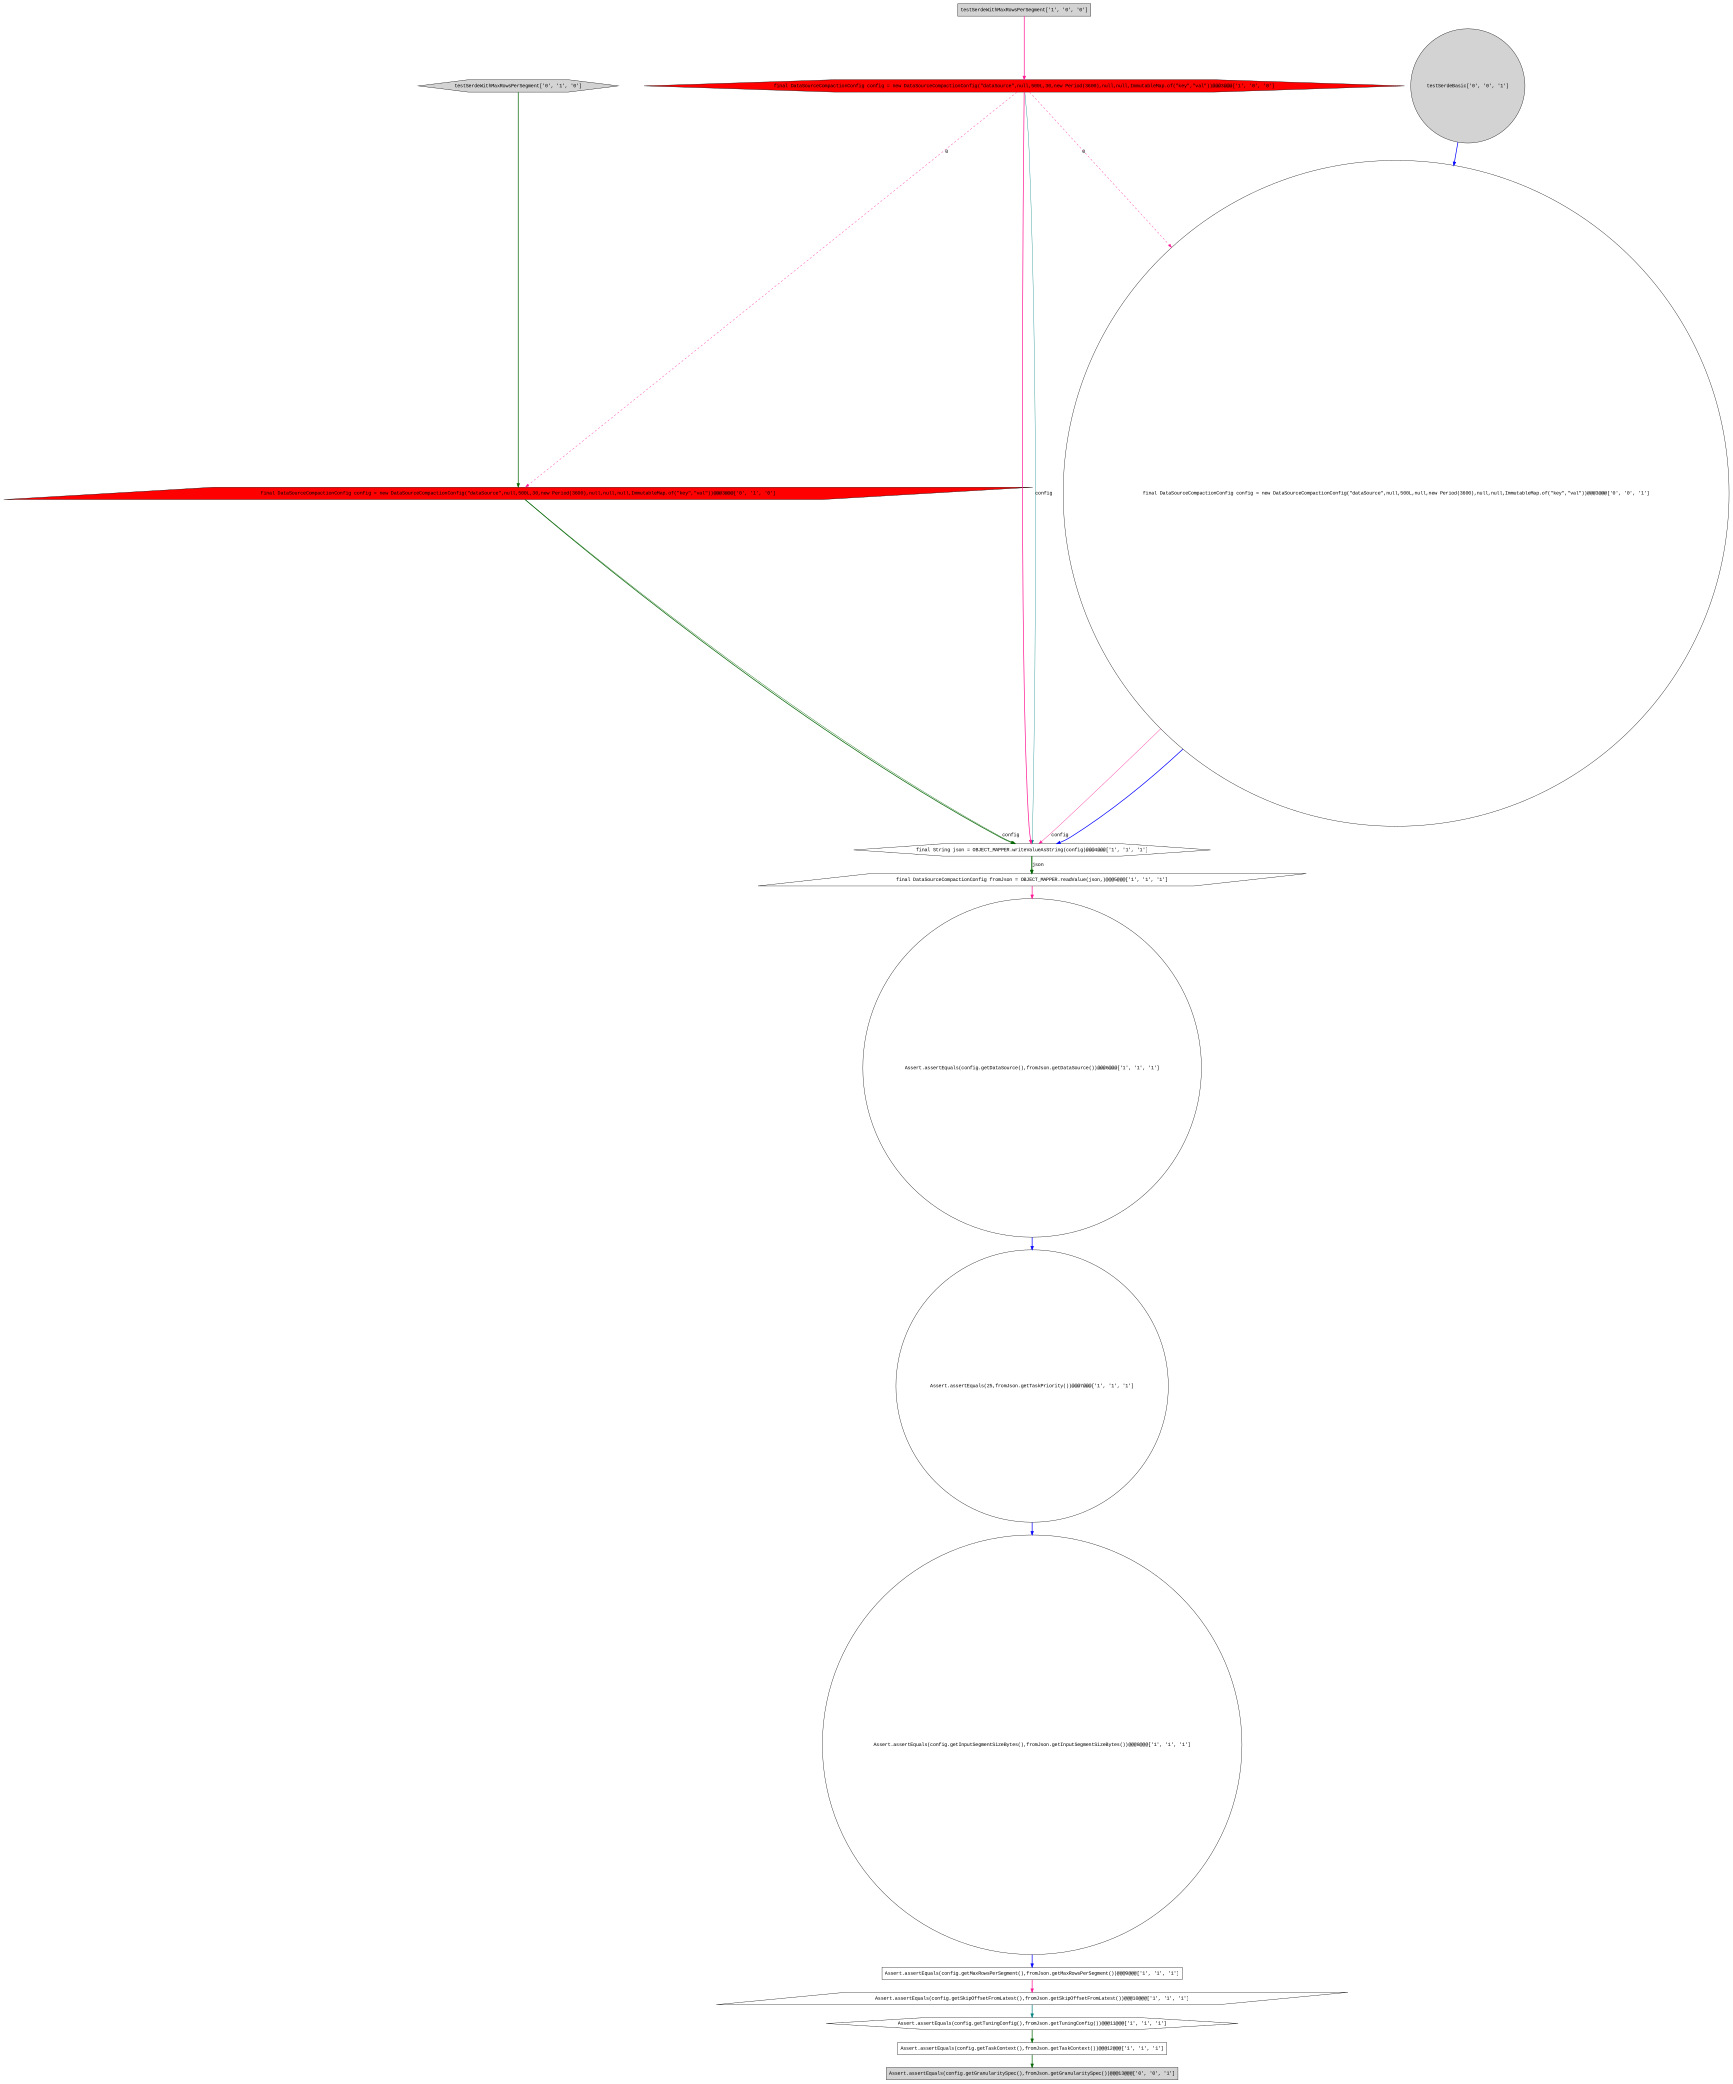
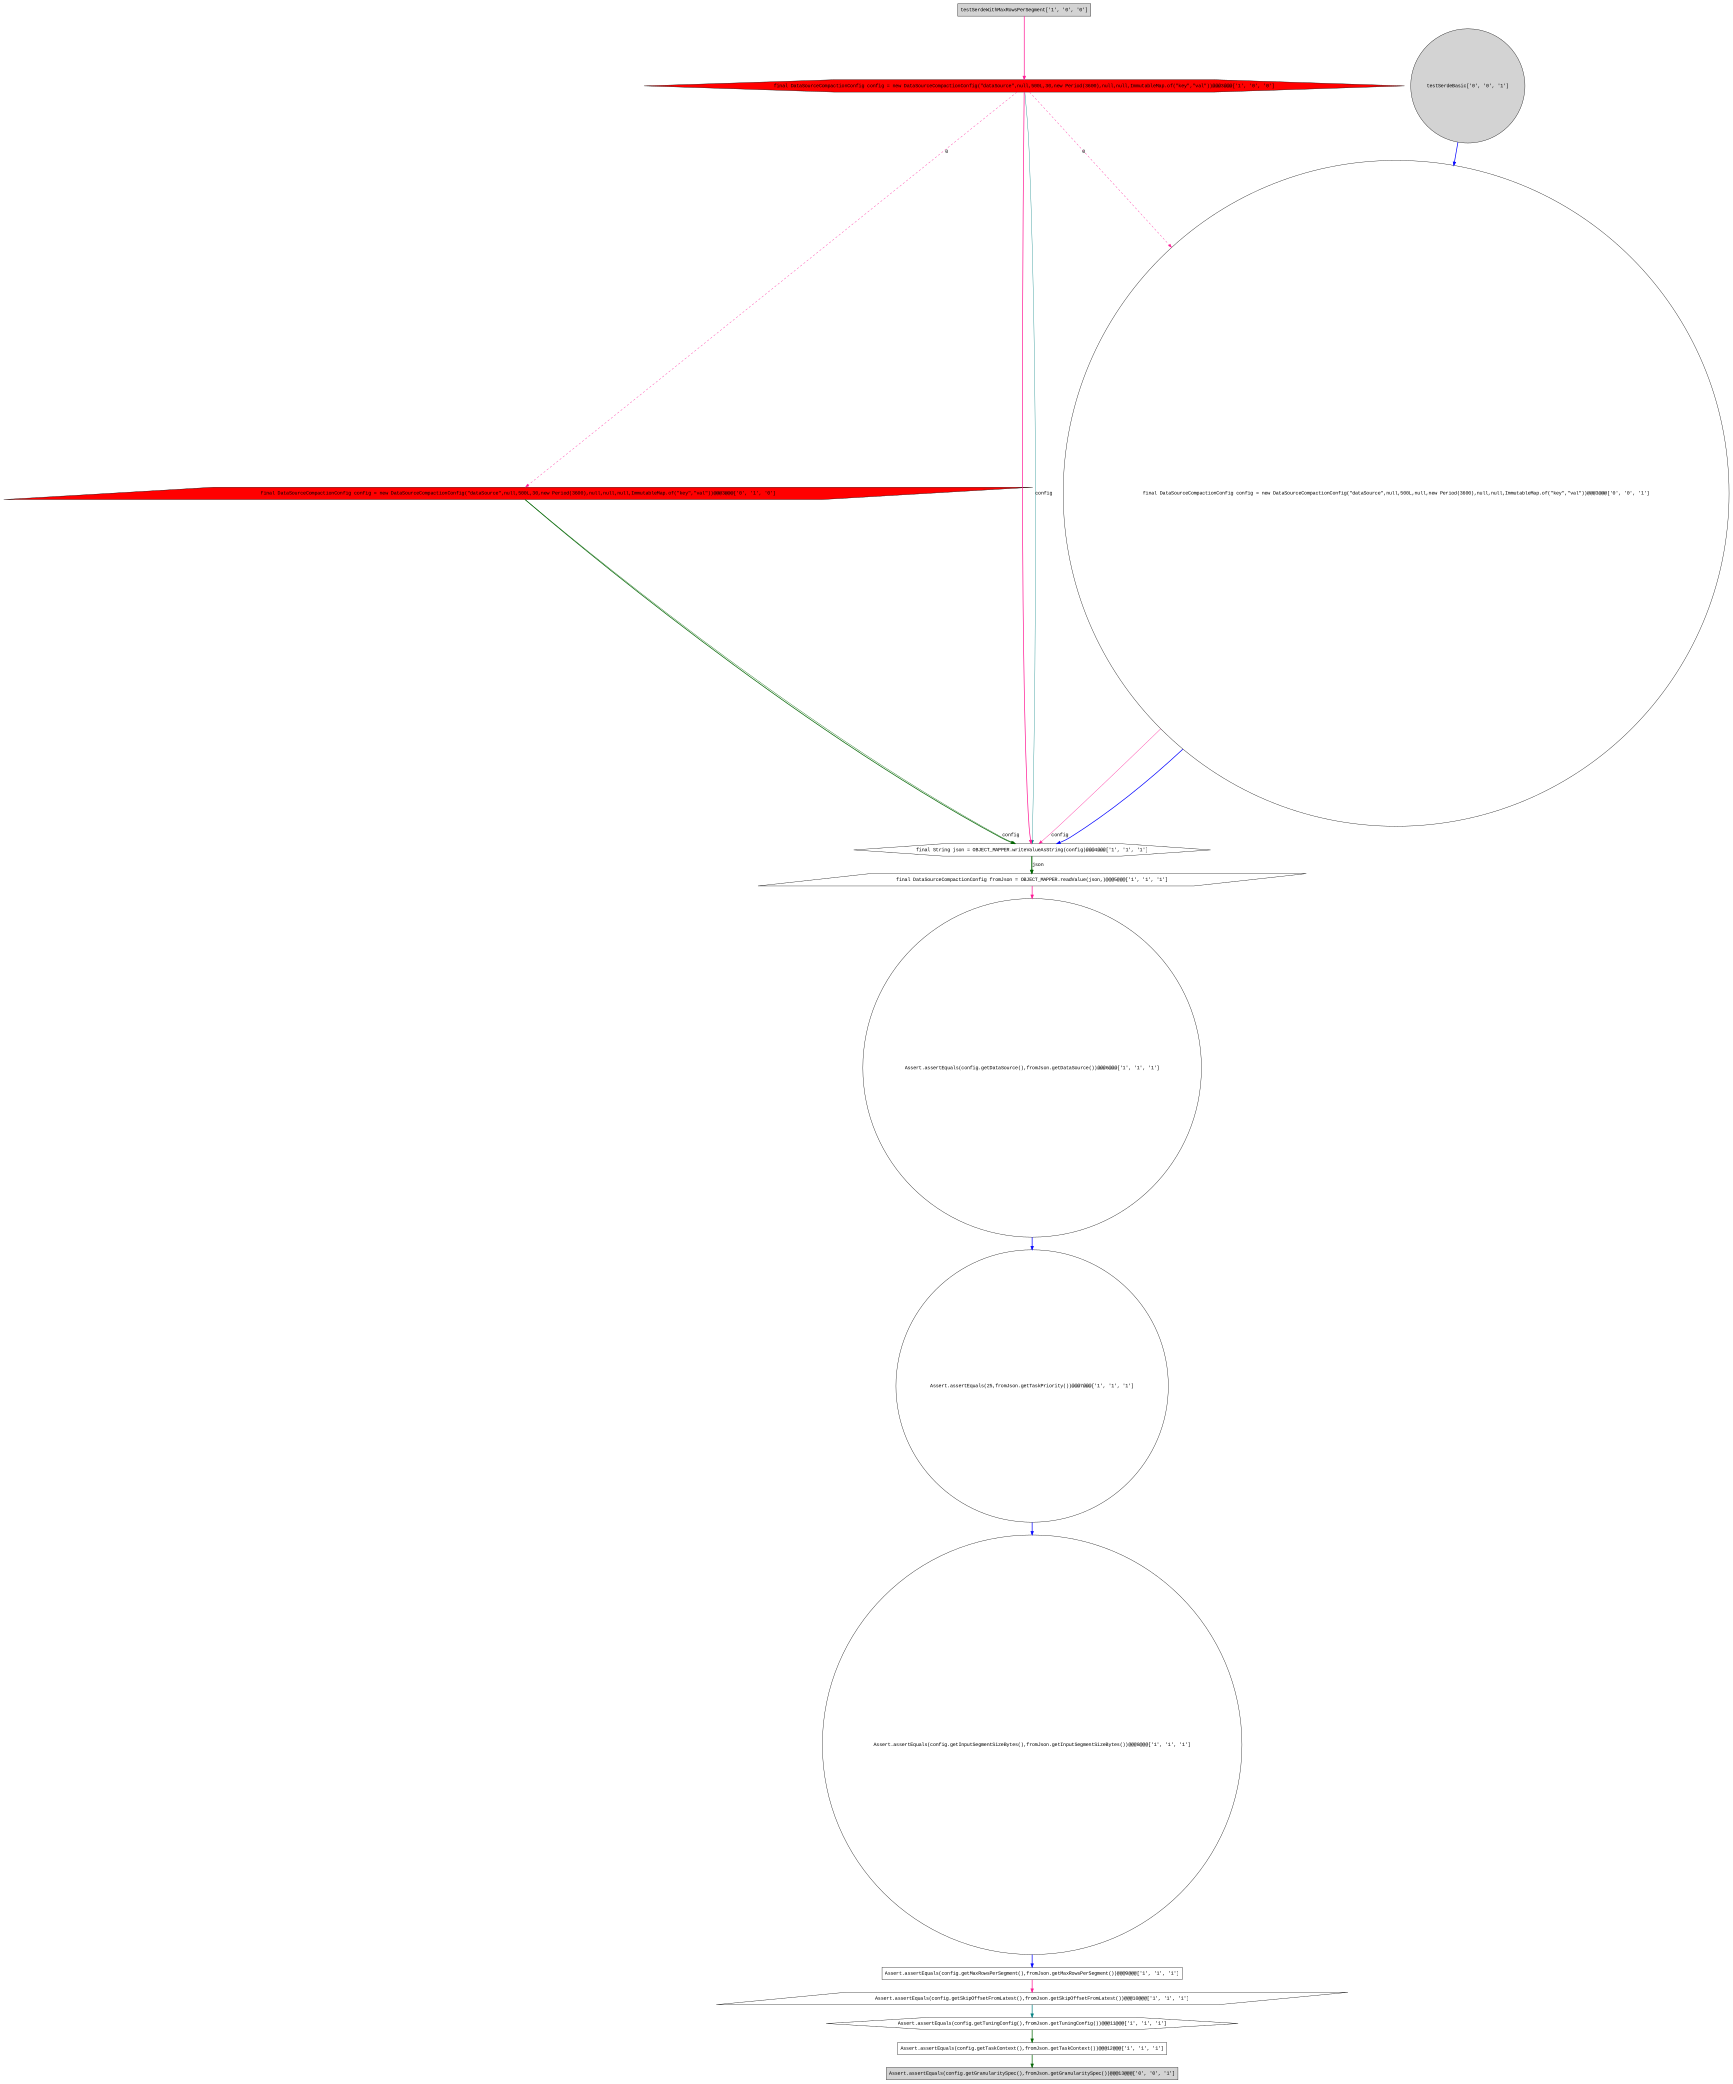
node "testSerdeWithMaxRowsPerSegment['0', '1', '0']": removed
